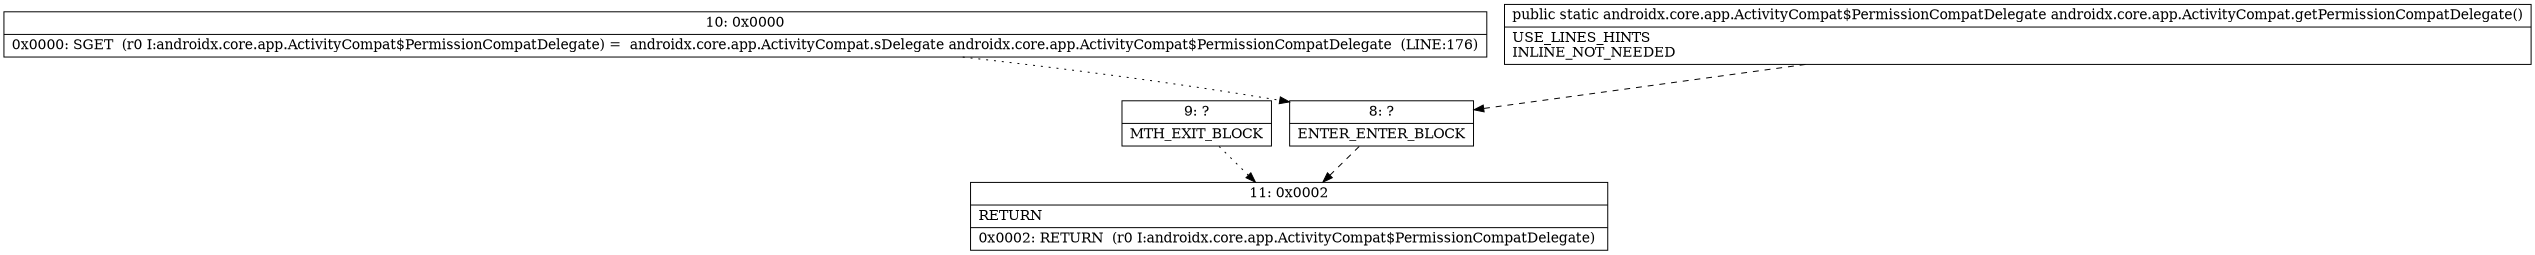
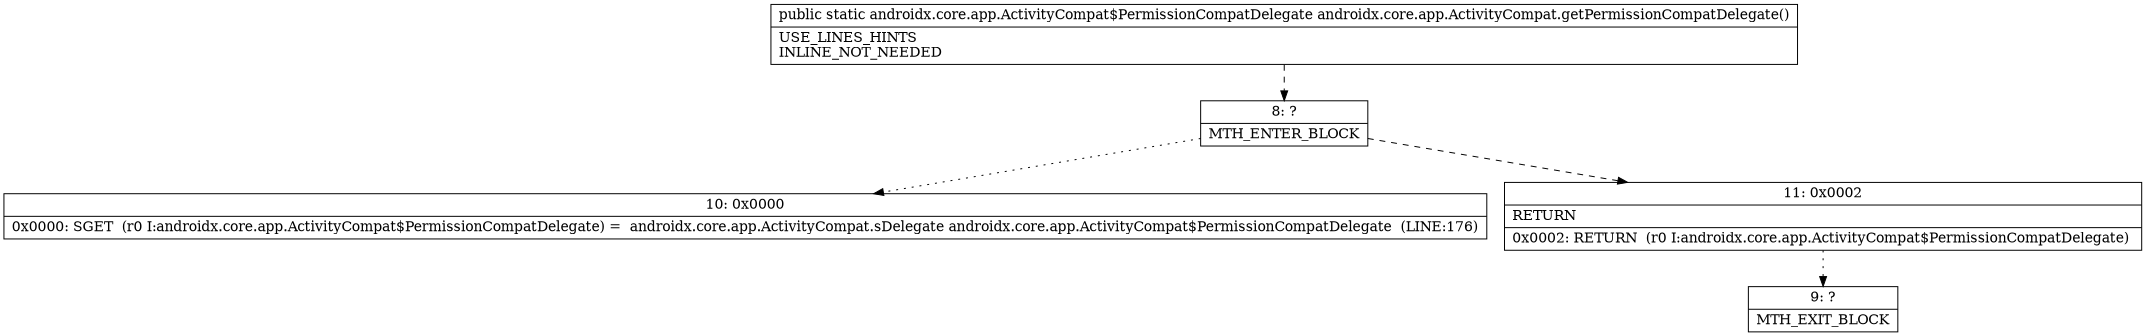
edge "10: 0x0000" -> "8: ?": reversed
node "8: ?": text "ENTER_ENTER_BLOCK" -> "MTH_ENTER_BLOCK"
edge "9: ?" -> "11: 0x0002": reversed
